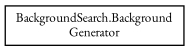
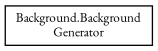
node "BackgroundSearch.Background Generator": label "BackgroundSearch.Background Generator" -> "Background.Background Generator"
